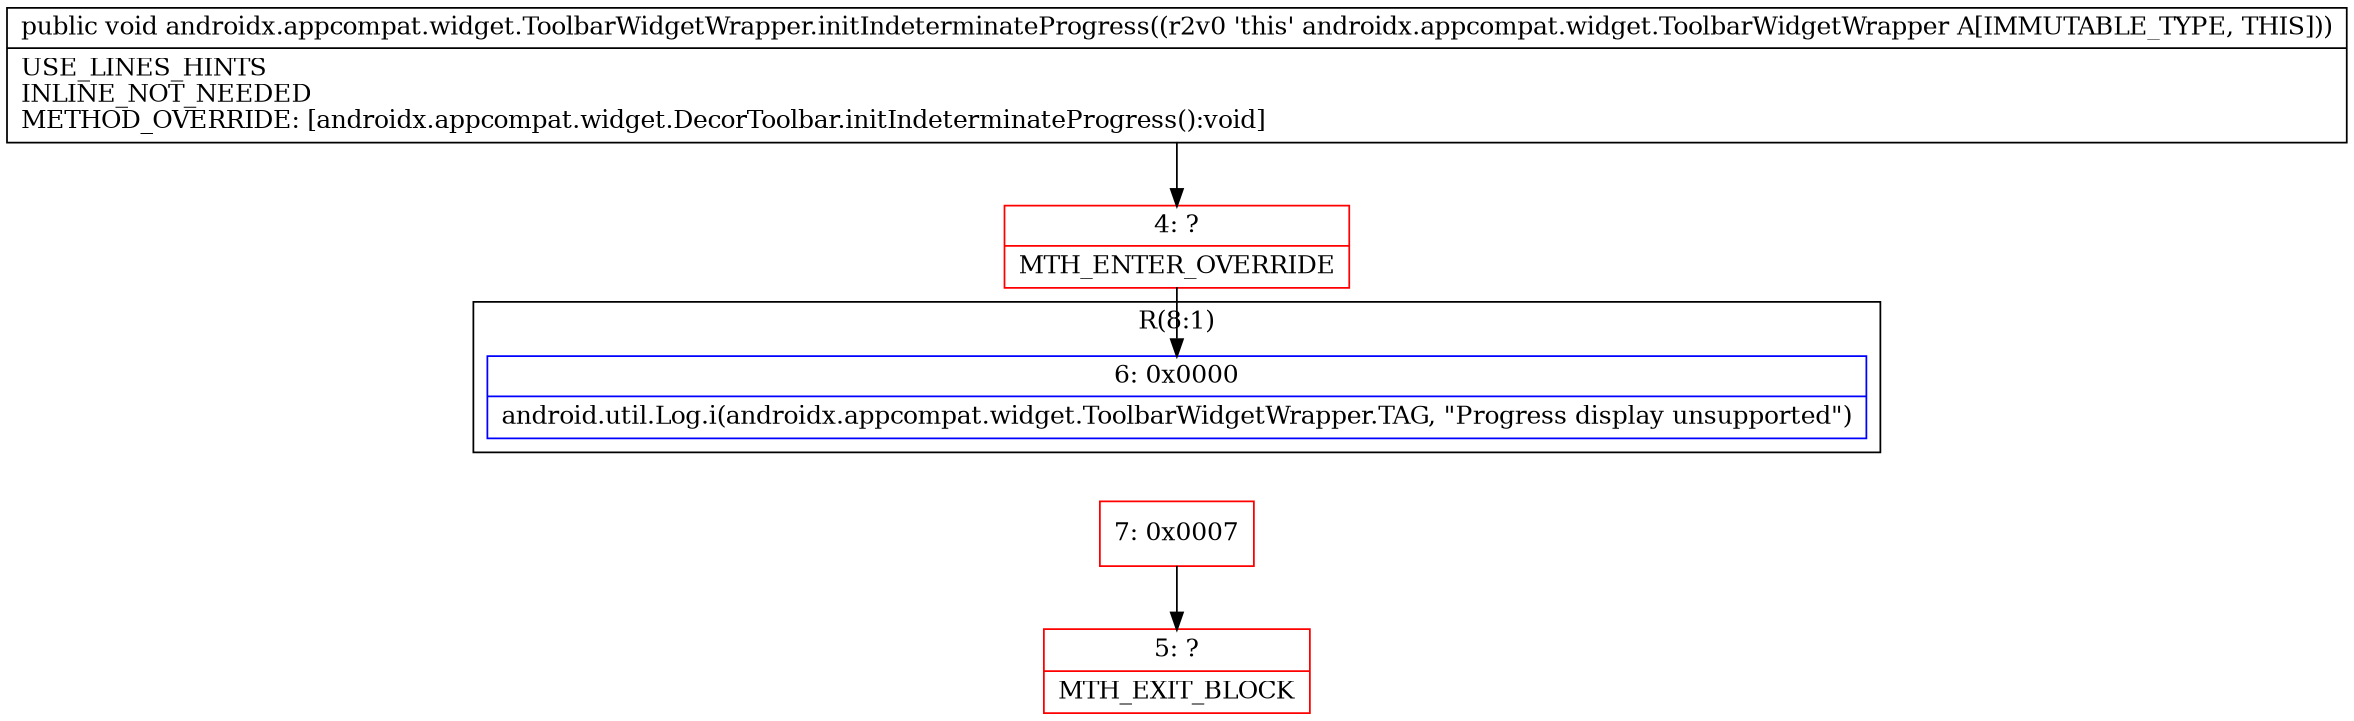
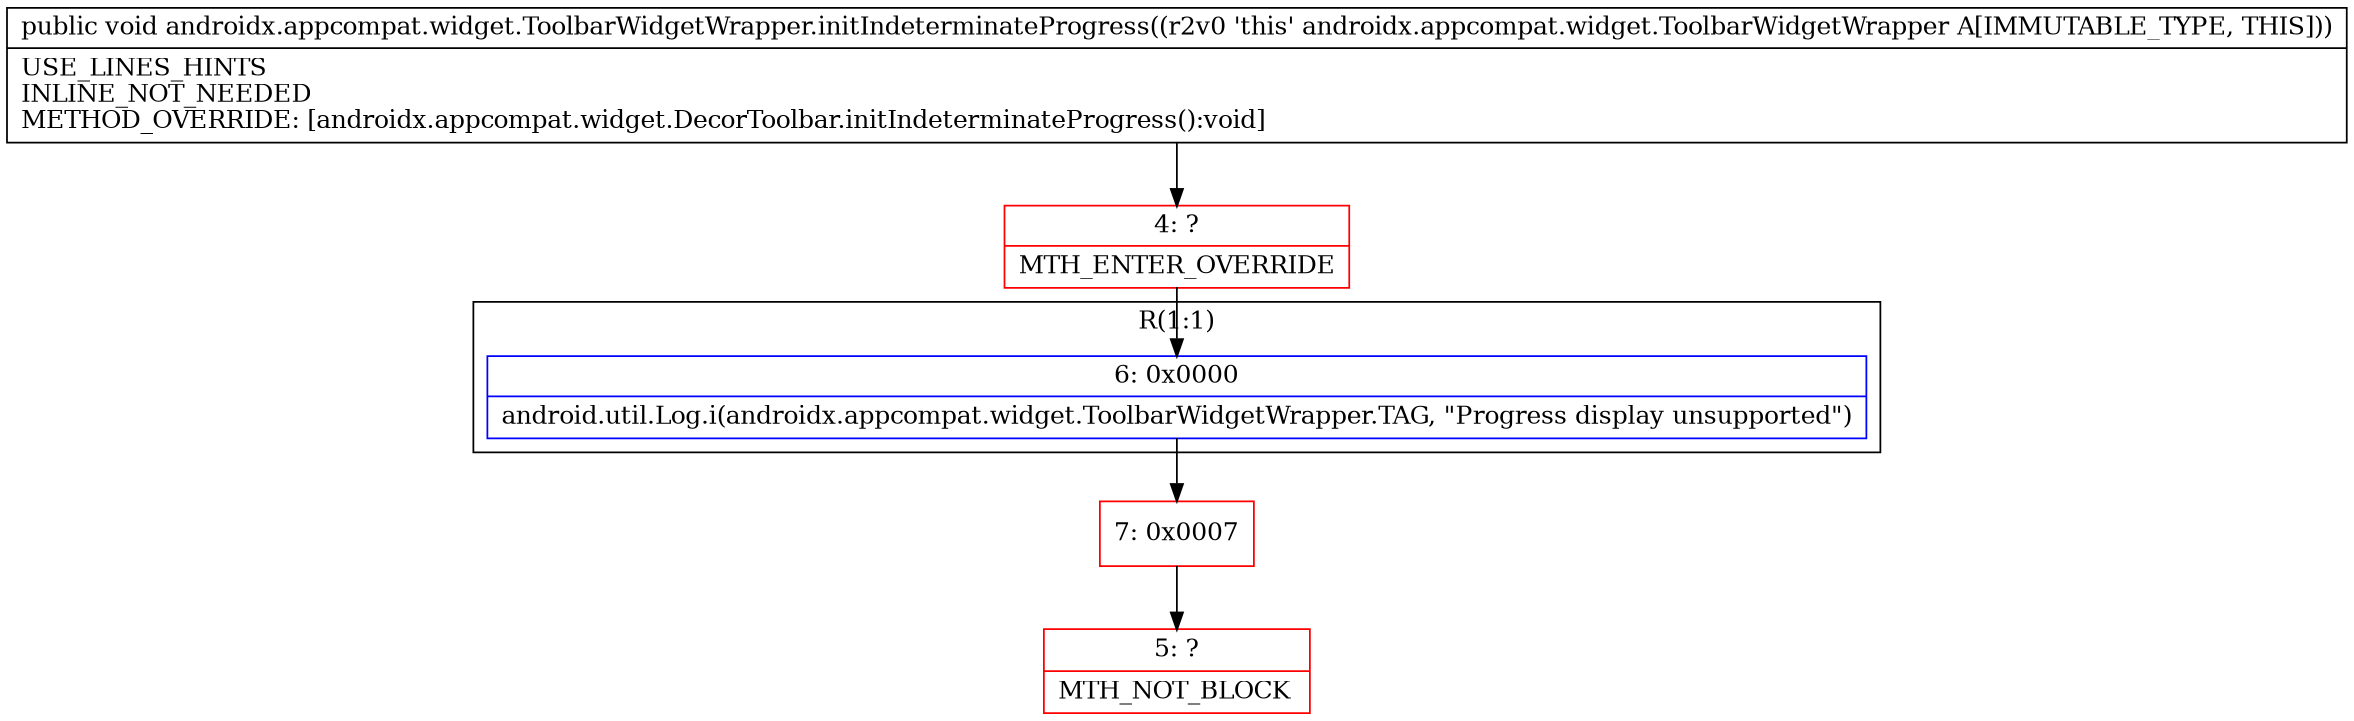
cluster "R(8:1)": label "R(8:1)" -> "R(1:1)"
edge "6: 0x0000" -> "7: 0x0007": added
node "5: ?": text "MTH_EXIT_BLOCK" -> "MTH_NOT_BLOCK"
